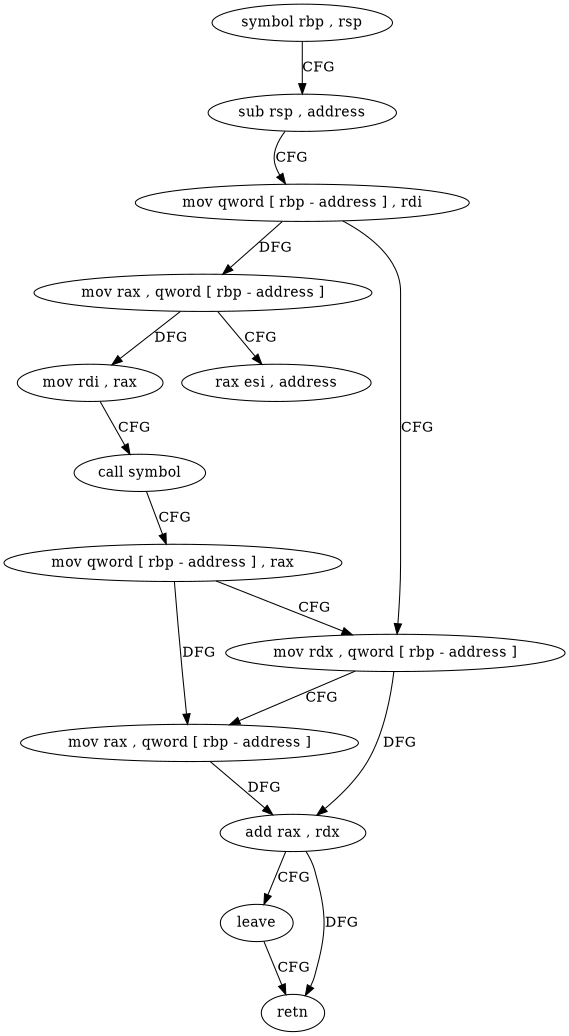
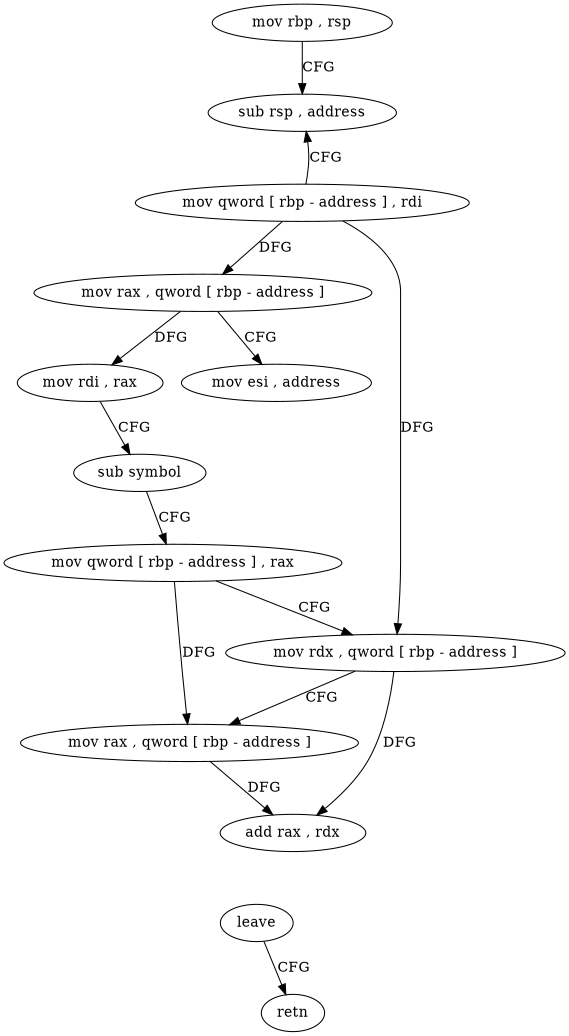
node "symbol rbp , rsp": label "symbol rbp , rsp" -> "mov rbp , rsp"
edge "sub rsp , address" -> "mov qword [ rbp - address ] , rdi": reversed
node "rax esi , address": label "rax esi , address" -> "mov esi , address"
edge "mov qword [ rbp - address ] , rdi" -> "mov rdx , qword [ rbp - address ]": label "CFG" -> "DFG"
node "call symbol": label "call symbol" -> "sub symbol"
edge "add rax , rdx" -> "leave": removed, label "CFG"
edge "add rax , rdx" -> "retn": removed, label "DFG"
